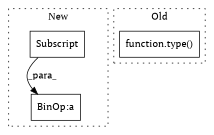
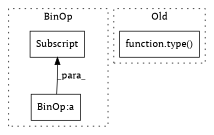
cluster "New": label "New" -> "BinOp"
edge "Subscript" -> "BinOp:a": reversed
